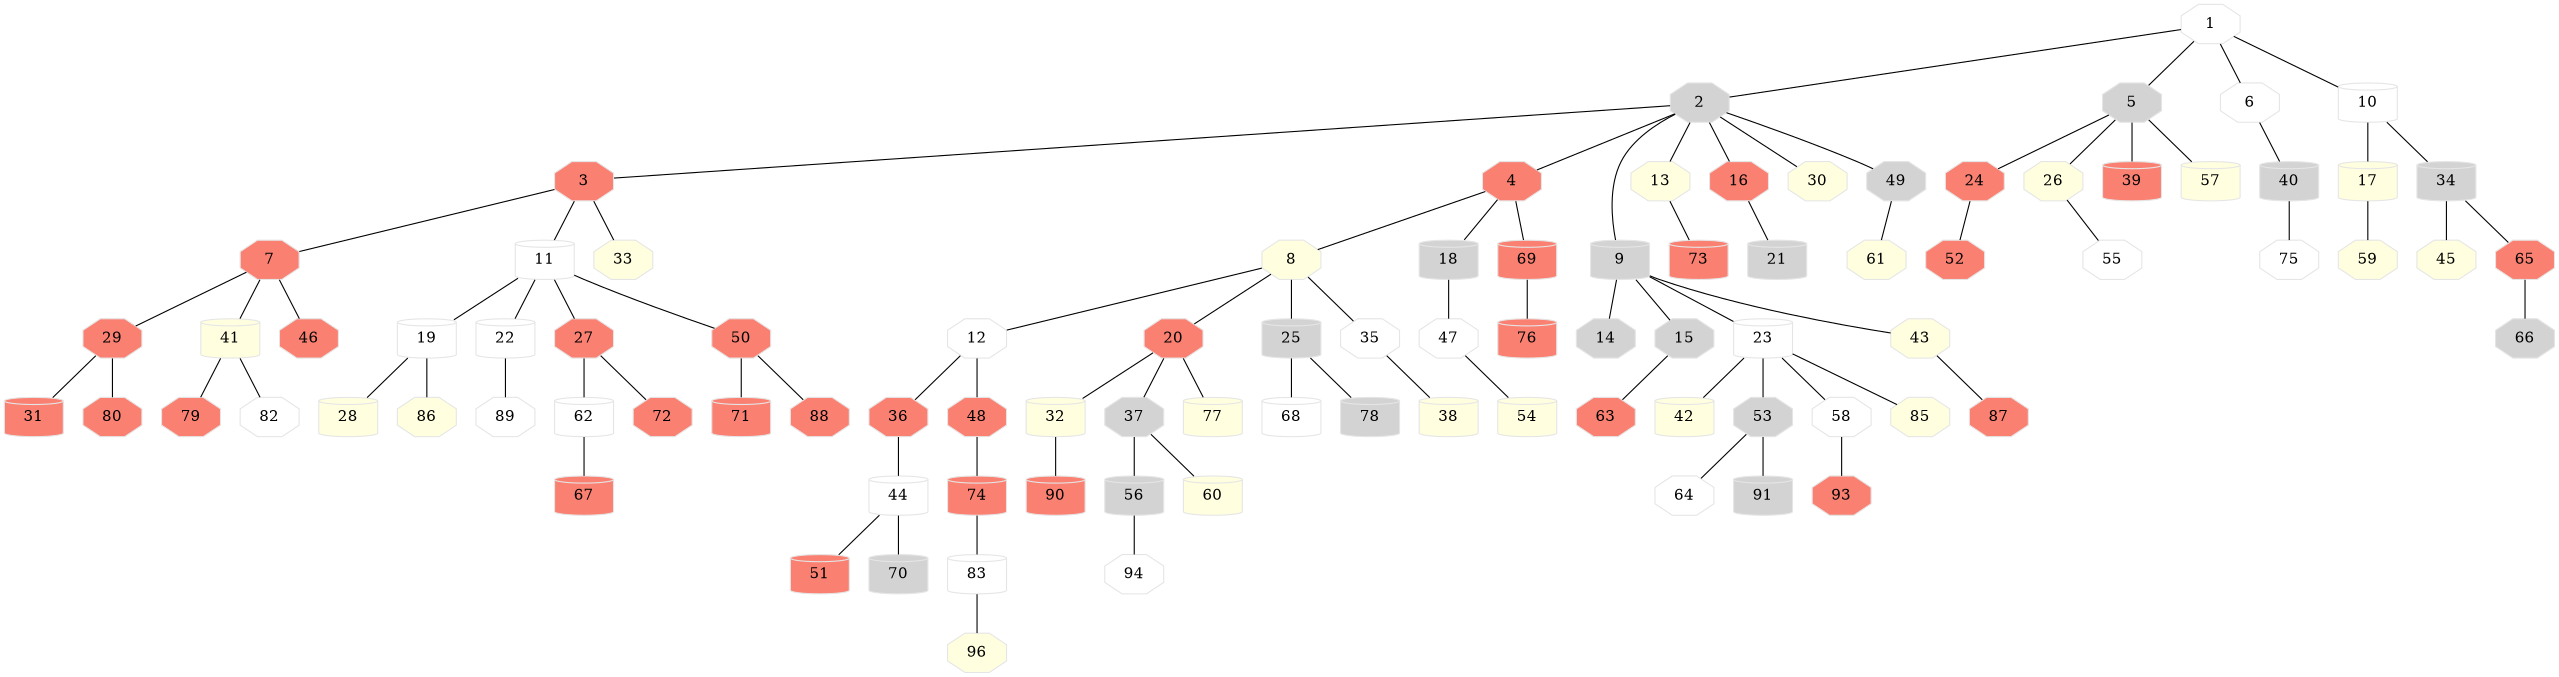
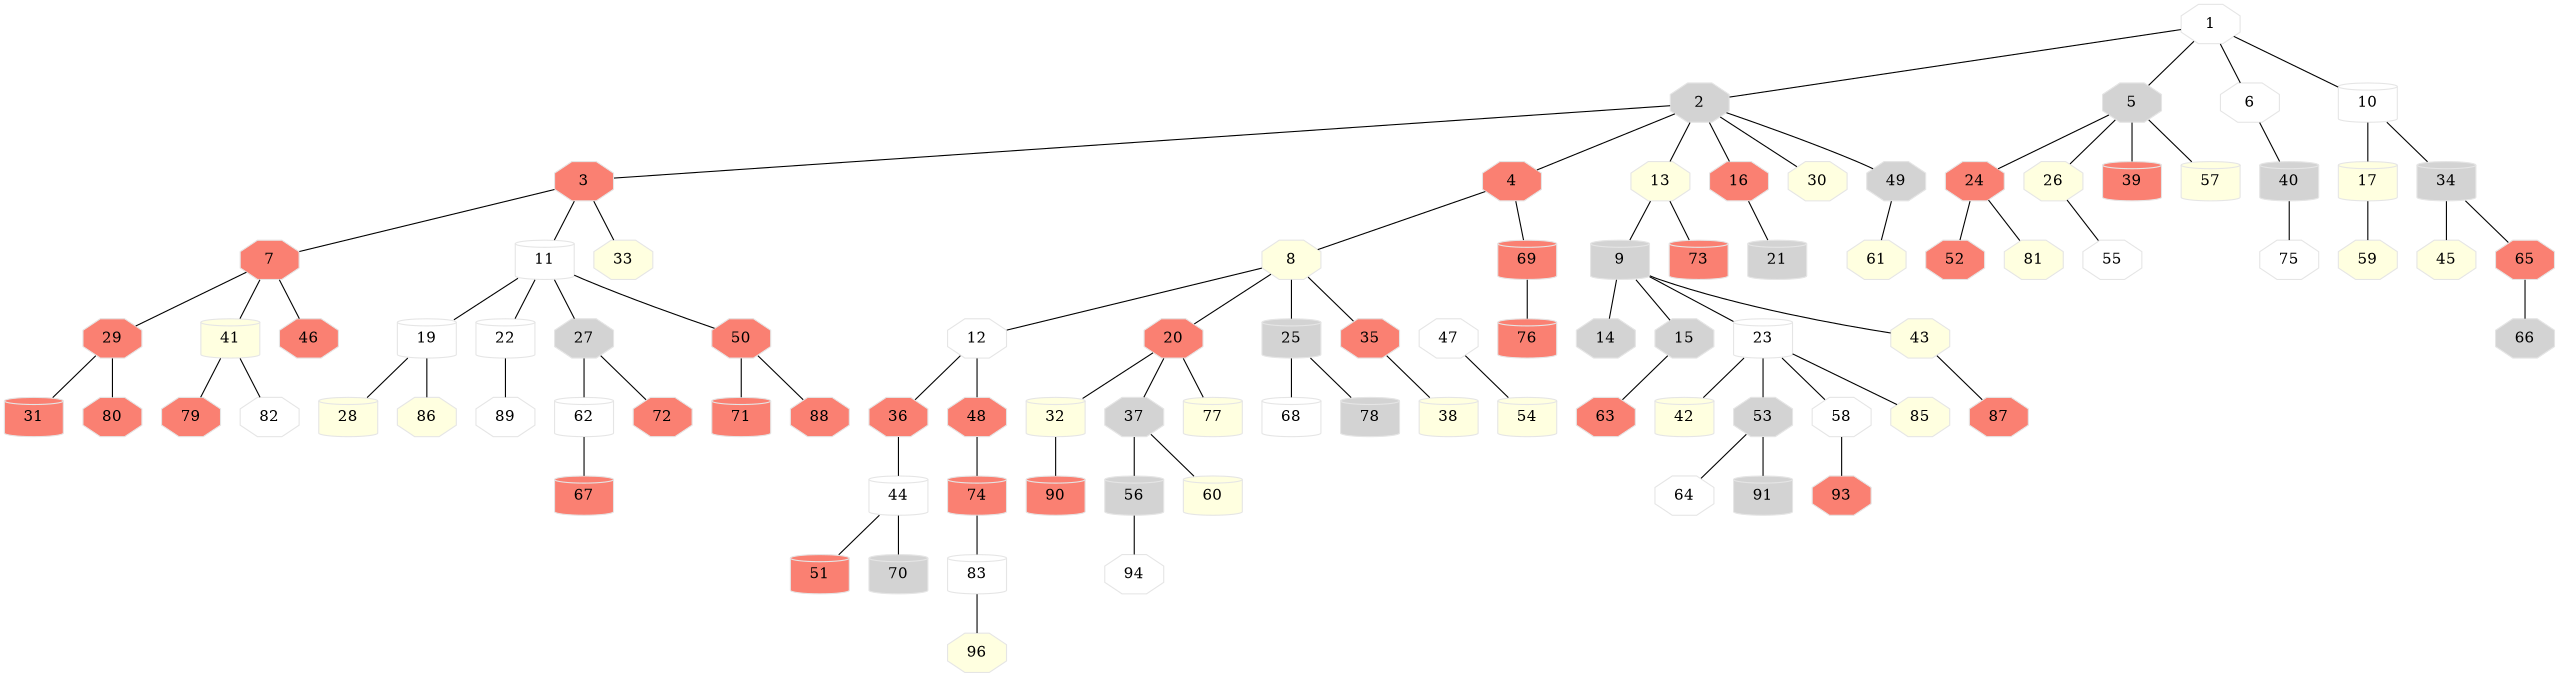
edge "2" -- "9": now "13" -- "9"
node "18": removed
node "81": added
node "27": fillcolor salmon -> lightgrey
node "35": fillcolor white -> salmon
